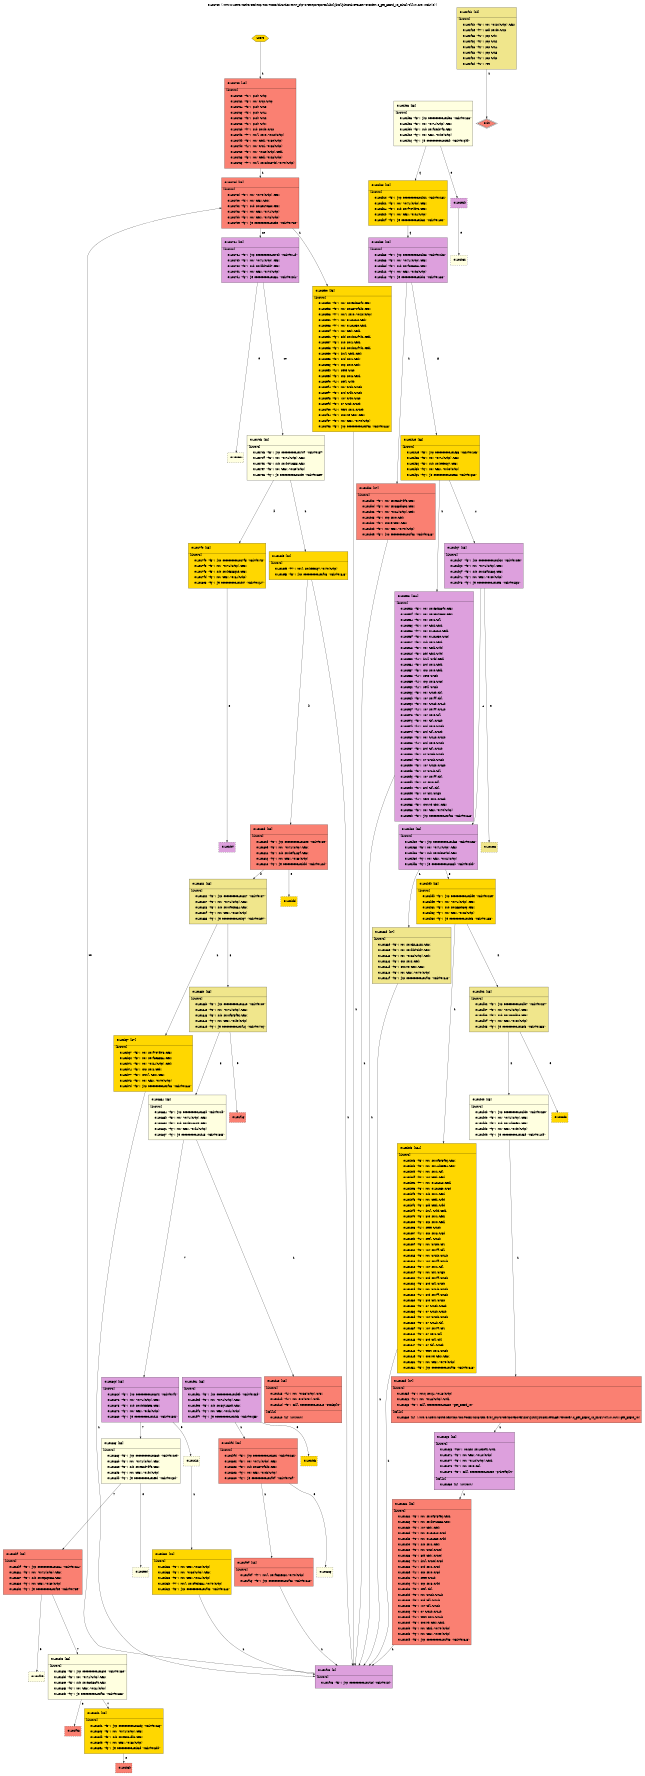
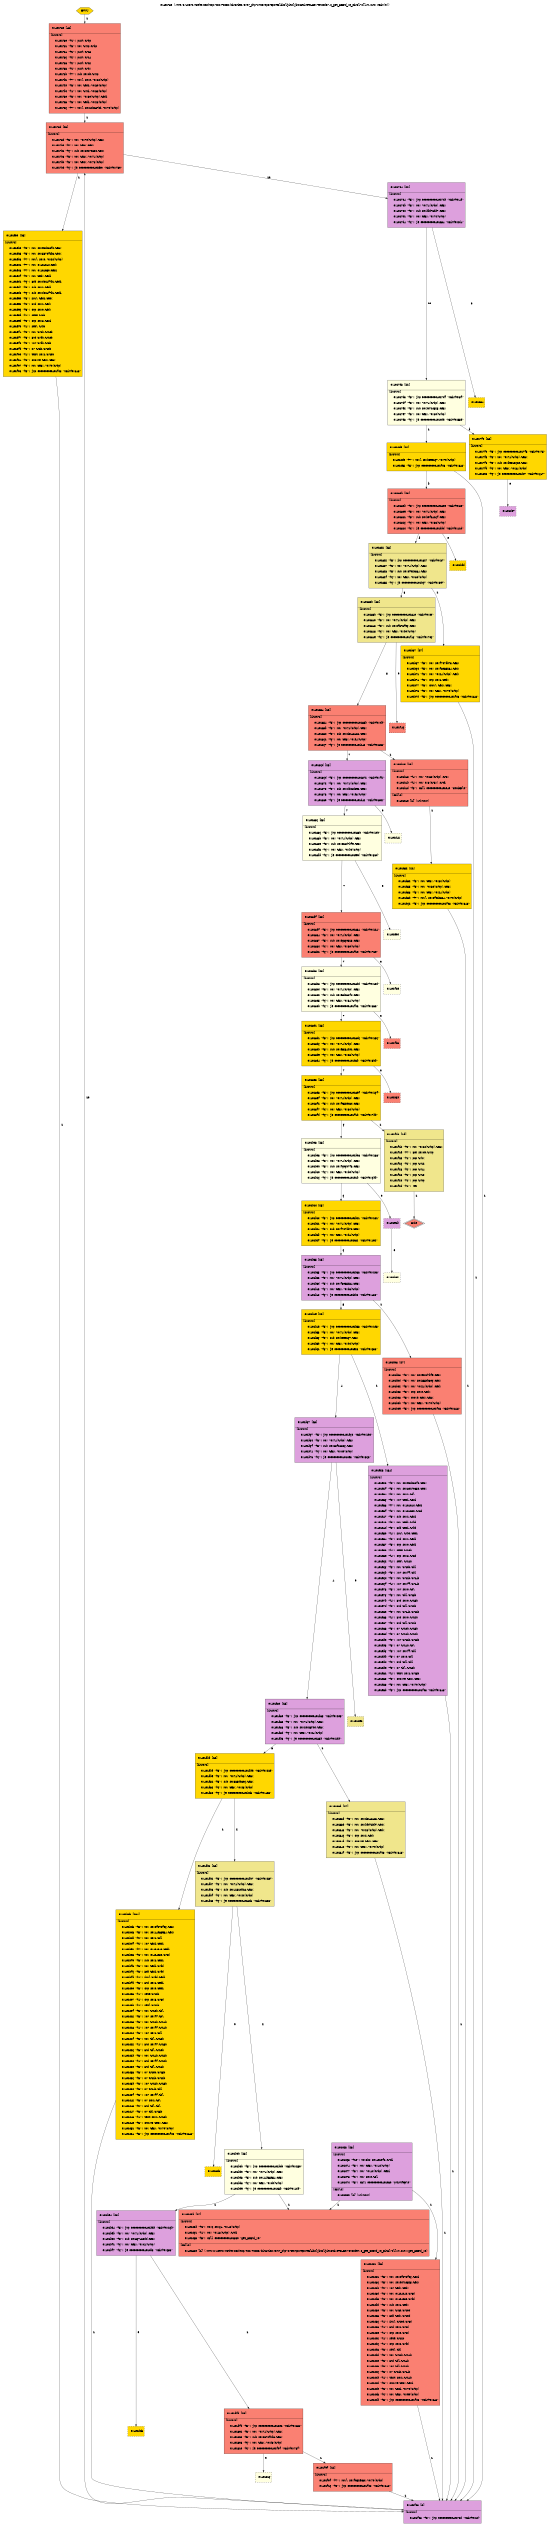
node "Users": label "Users" -> "Entry"
node "0x401a54": fillcolor lightyellow -> gold
node "0x4018ea [25]": added
node "0x401854 [25]": fillcolor lightyellow -> salmon
edge "0x401c59 [17]" -> "0x401c6a [23]": reversed
edge "0x401d42" -> "0x401b52 [21]": now "0x401b45 [13]" -> "0x401b52 [21]"
edge "0x4019cb [25]" -> "0x4019e4 [25]": added, label "1"
